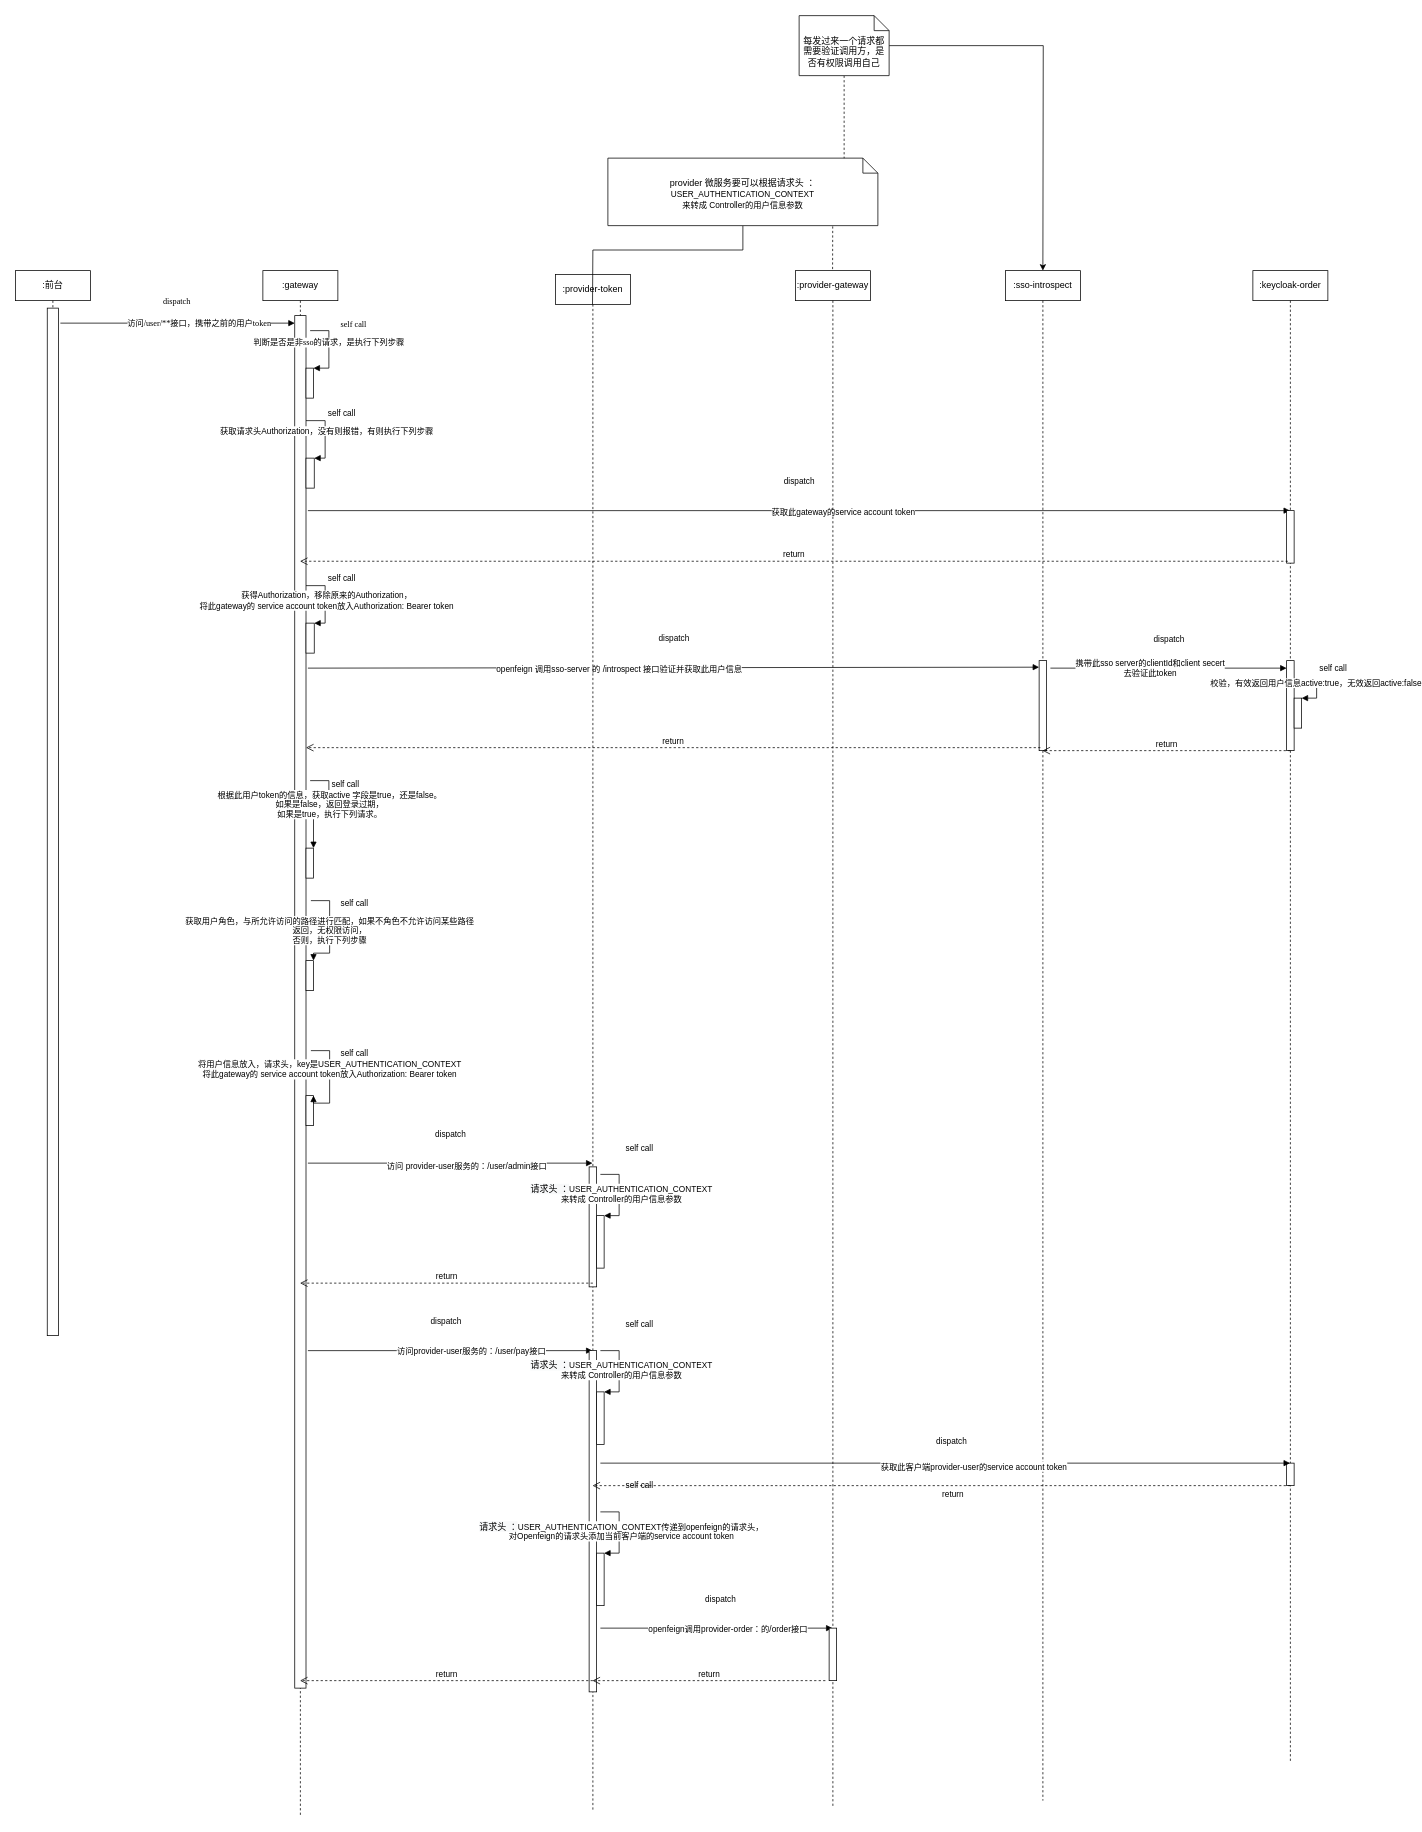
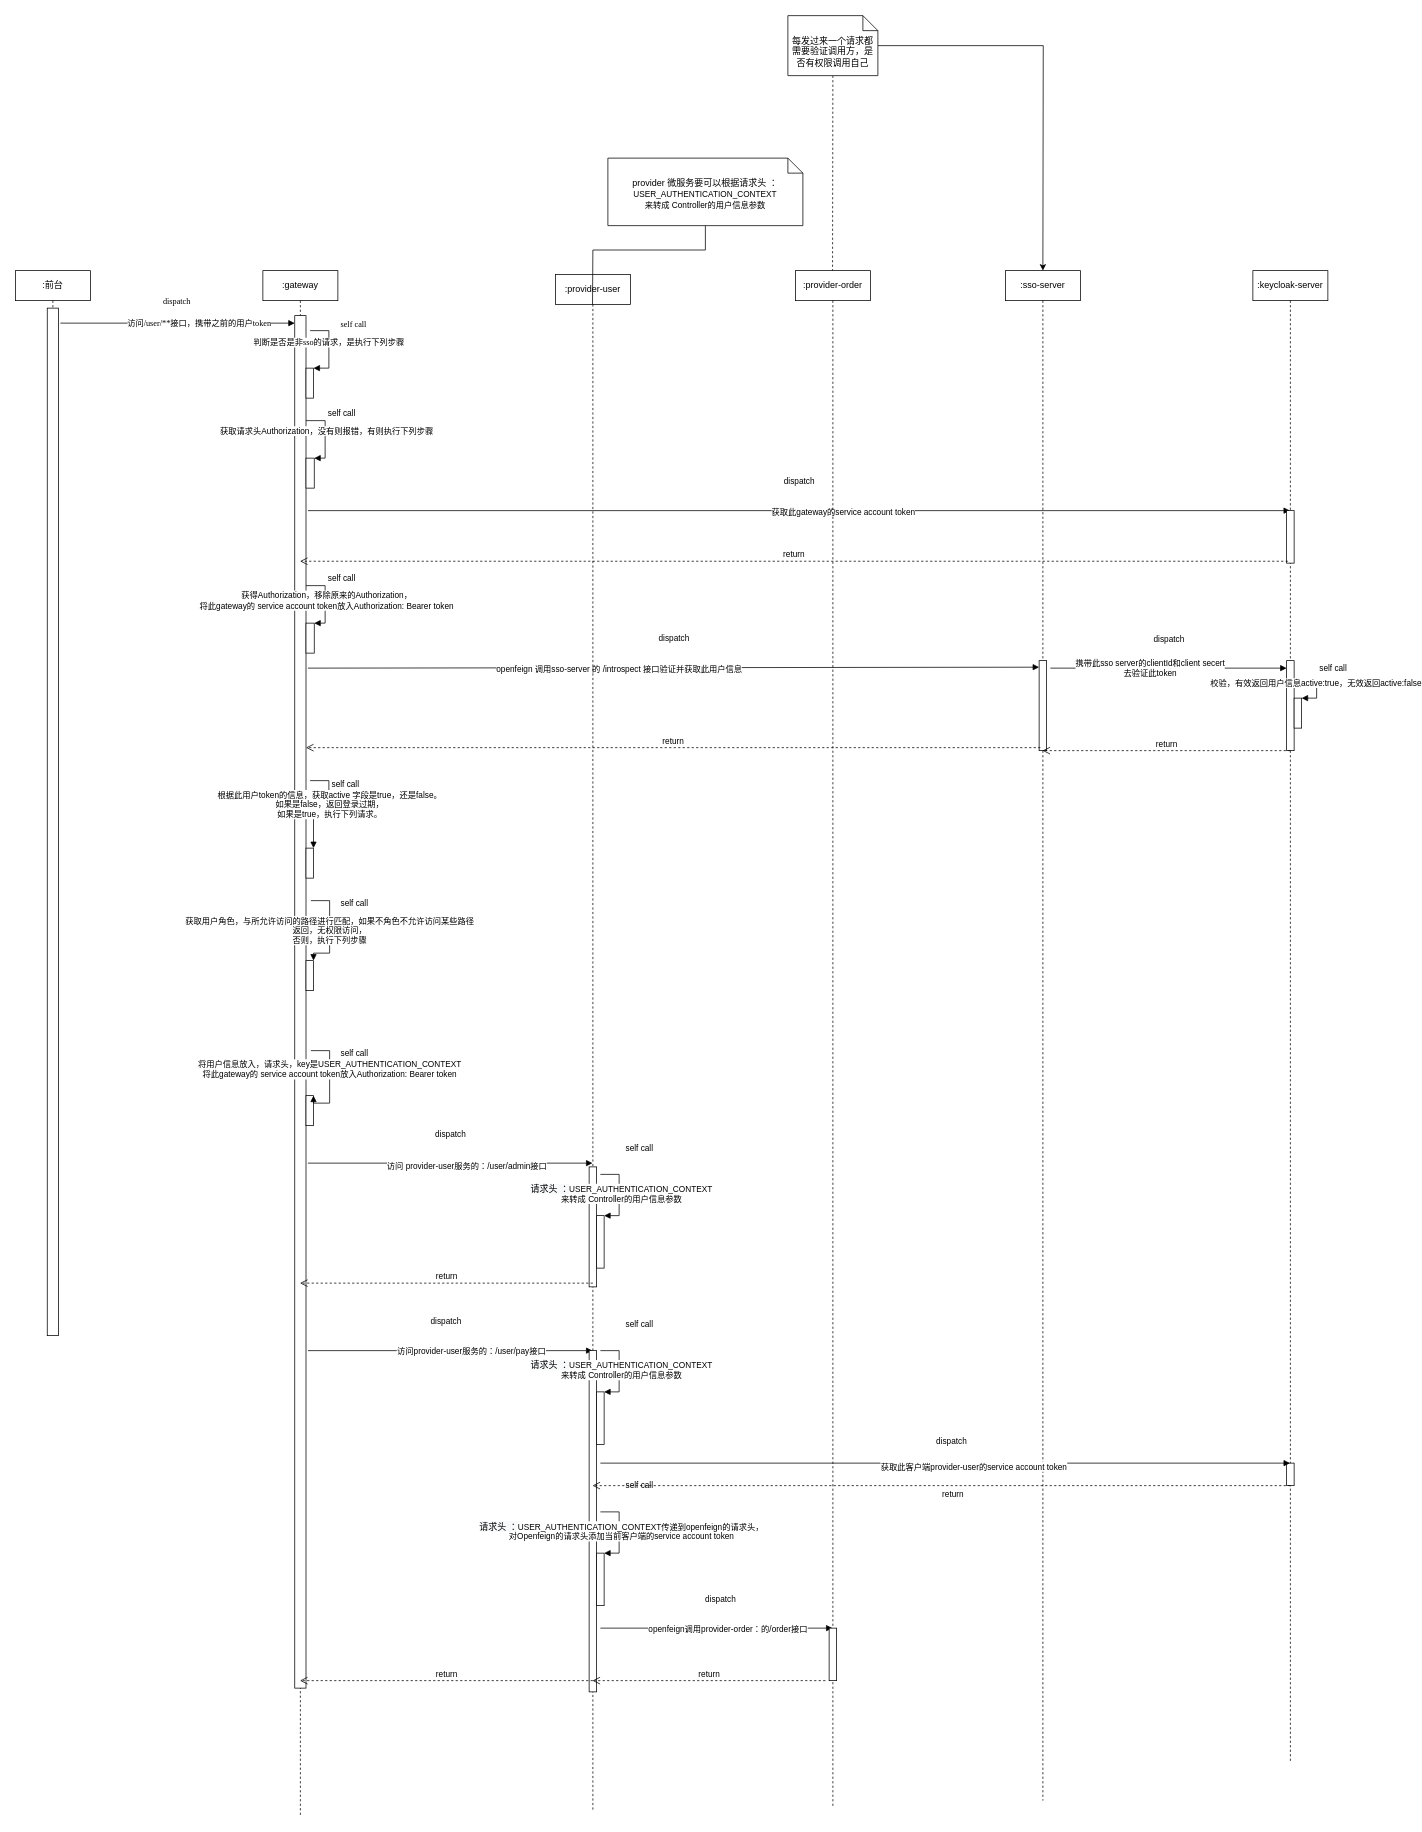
node "每发过来一个请求都需要验证调用方，是否有权限调用自己": moved (844, 45) -> (833, 45)
node "provider 微服务要可以根据请求头 ：USER_AUTHENTICATION_CONTEXT 来转成 Controller的用户信息参数": size 270x68 -> 195x68
node ":provider-gateway": label ":provider-gateway" -> ":provider-order"
node ":sso-introspect": label ":sso-introspect" -> ":sso-server"
node ":keycloak-order": label ":keycloak-order" -> ":keycloak-server"
node ":provider-token": label ":provider-token" -> ":provider-user"
